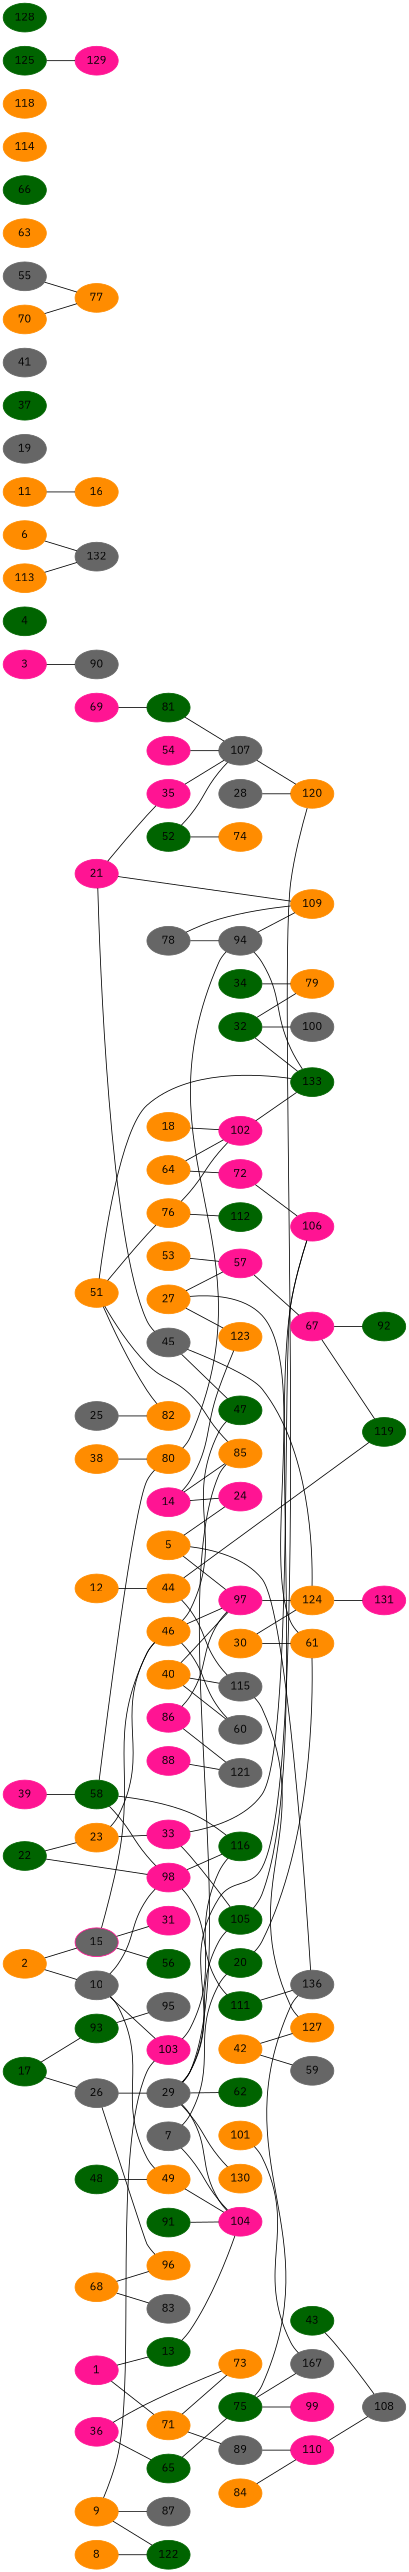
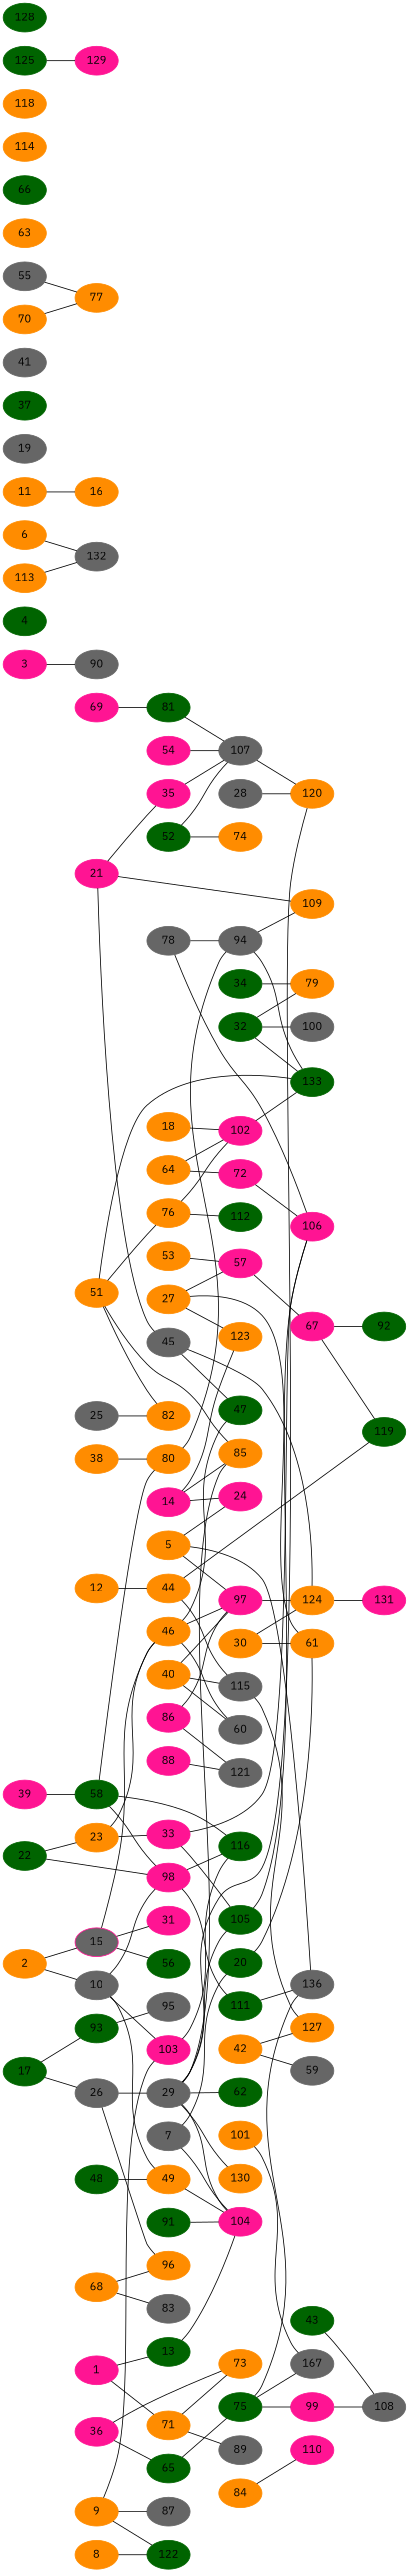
edge "109" -- "78": now "106" -- "78"
edge "108" -- "110": now "108" -- "99"
edge "89" -- "110": removed
